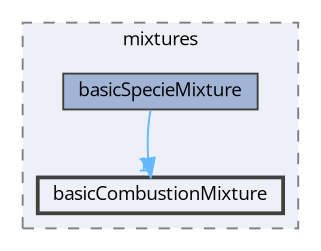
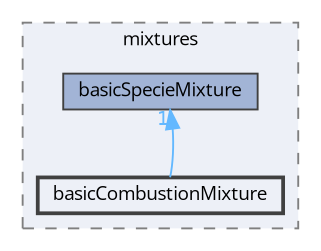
edge "basicSpecieMixture" -> "basicCombustionMixture": reversed
